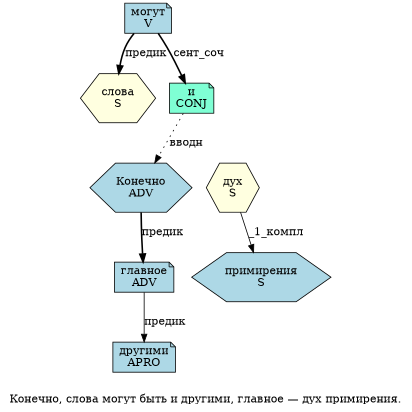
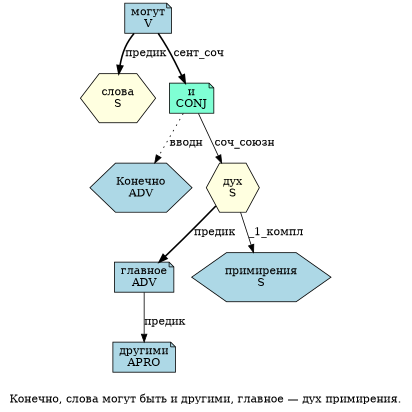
edge "и CONJ" -> "дух S": added, label "соч_союзн"
edge "Конечно ADV" -> "главное ADV": now "дух S" -> "главное ADV"
